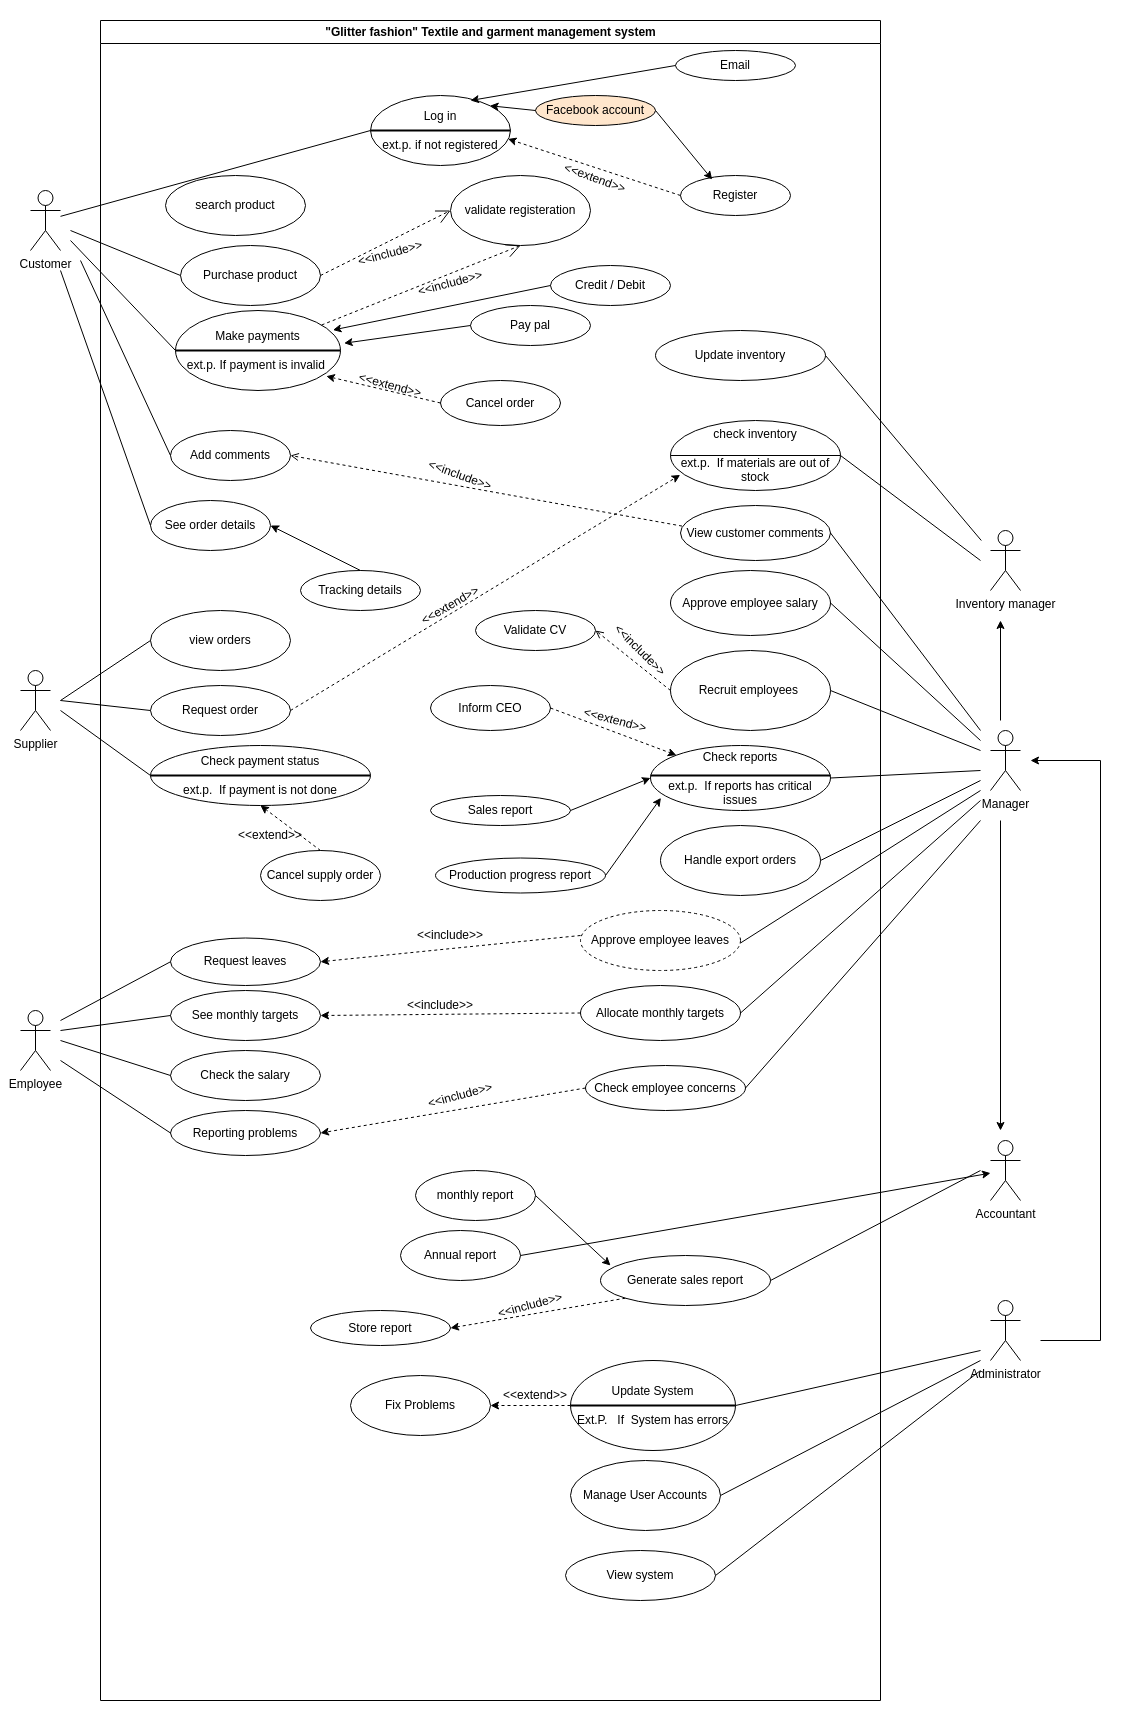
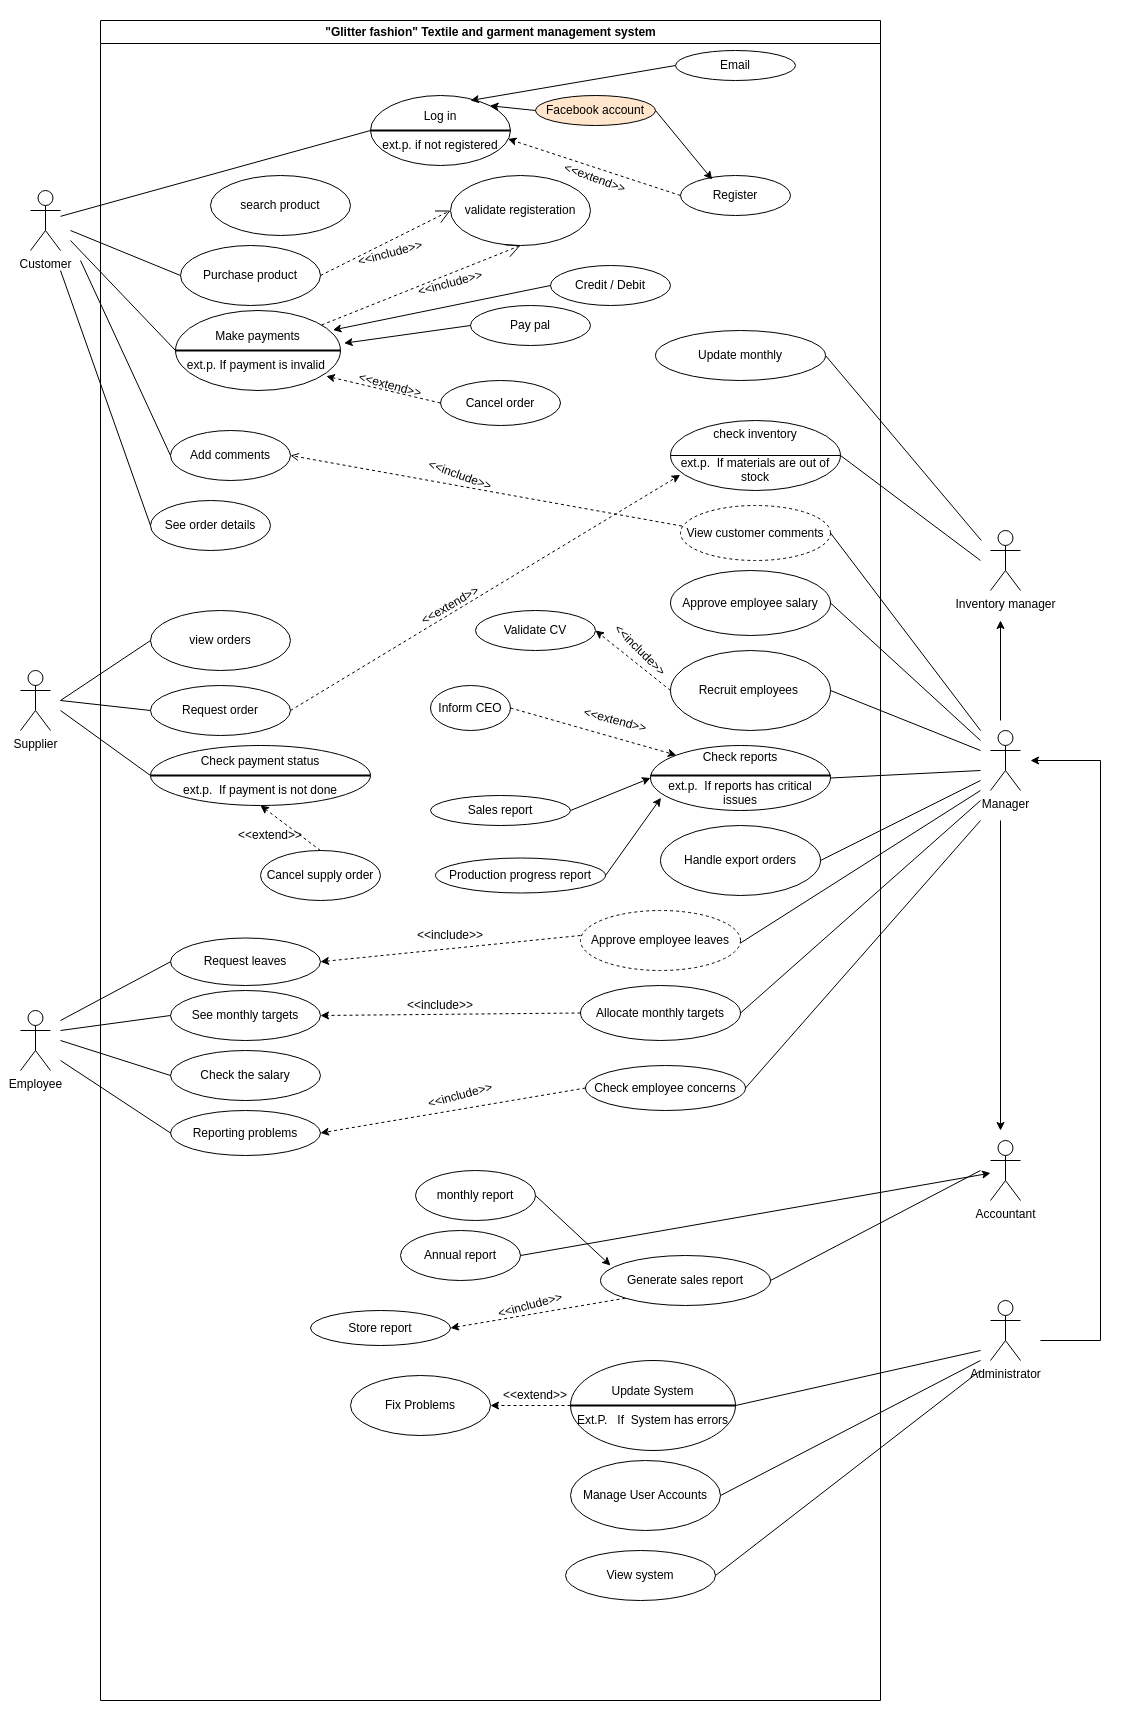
node "search product": moved (236, 206) -> (281, 206)
node "Update inventory": label "Update inventory" -> "Update monthly"
node "View customer comments": style solid -> dashed
edge "Tracking details" -> "See order details": removed
node "Tracking details": removed
edge "Recruit employees" -> "Validate CV": arrowhead open -> classic
node "Inform CEO": size 120x45 -> 80x45
